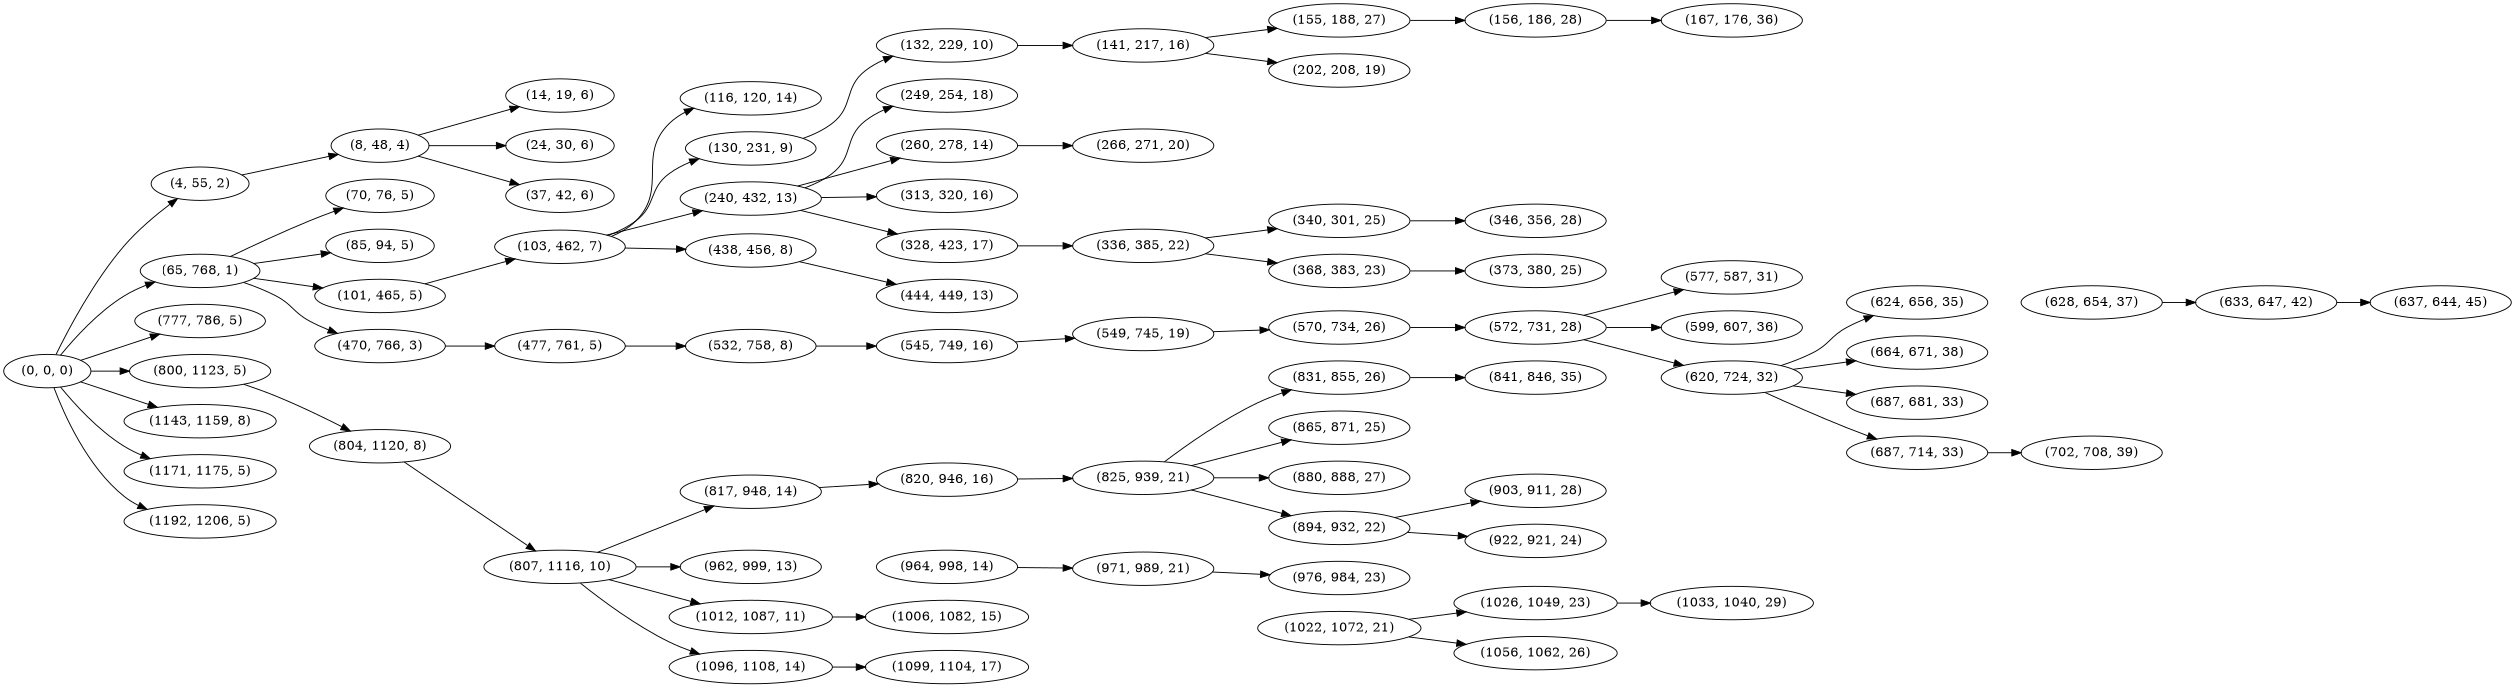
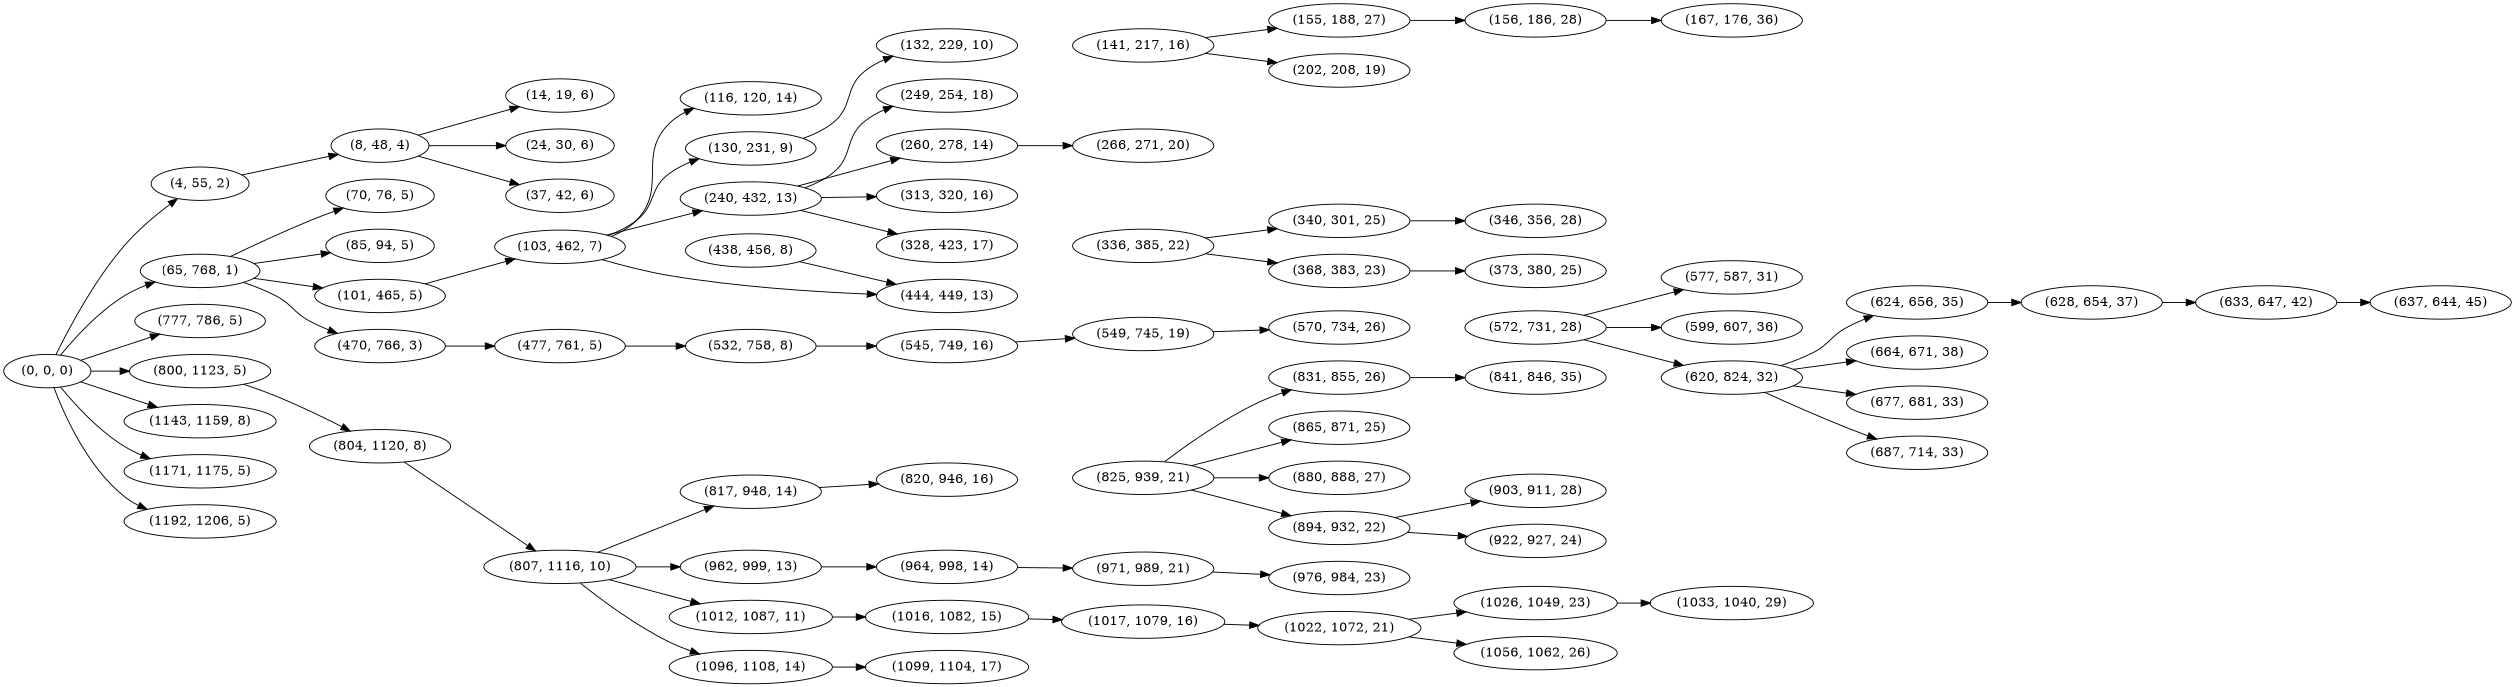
edge "(132, 229, 10)" -> "(141, 217, 16)": removed
edge "(328, 423, 17)" -> "(336, 385, 22)": removed
edge "(103, 462, 7)" -> "(438, 456, 8)": now "(103, 462, 7)" -> "(444, 449, 13)"
edge "(624, 656, 35)" -> "(628, 654, 37)": added
edge "(570, 734, 26)" -> "(572, 731, 28)": removed
node "(620, 724, 32)": label "(620, 724, 32)" -> "(620, 824, 32)"
node "(687, 681, 33)": label "(687, 681, 33)" -> "(677, 681, 33)"
node "(702, 708, 39)": removed
edge "(820, 946, 16)" -> "(825, 939, 21)": removed
node "(922, 921, 24)": label "(922, 921, 24)" -> "(922, 927, 24)"
edge "(962, 999, 13)" -> "(964, 998, 14)": added
node "(1006, 1082, 15)": label "(1006, 1082, 15)" -> "(1016, 1082, 15)"
node "(1017, 1079, 16)": added
